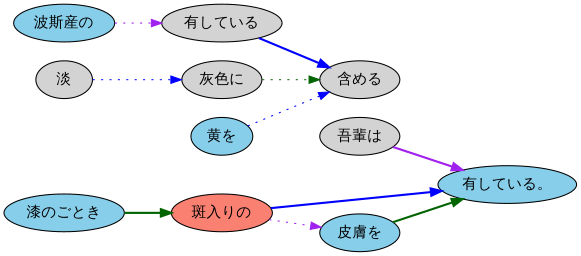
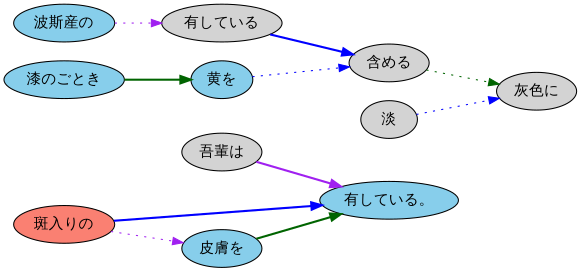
edge "灰色に" -> "含める": reversed
edge "漆のごとき" -> "斑入りの": now "漆のごとき" -> "黄を"
